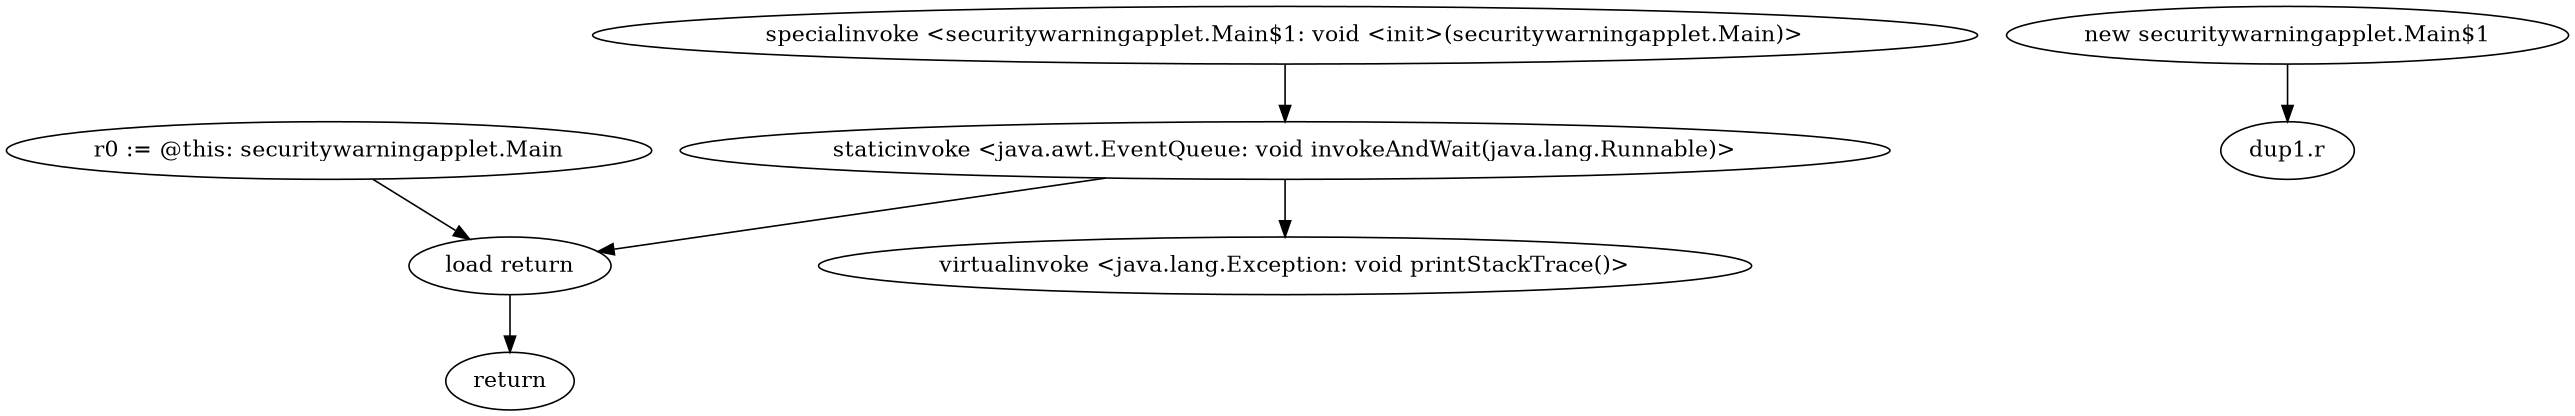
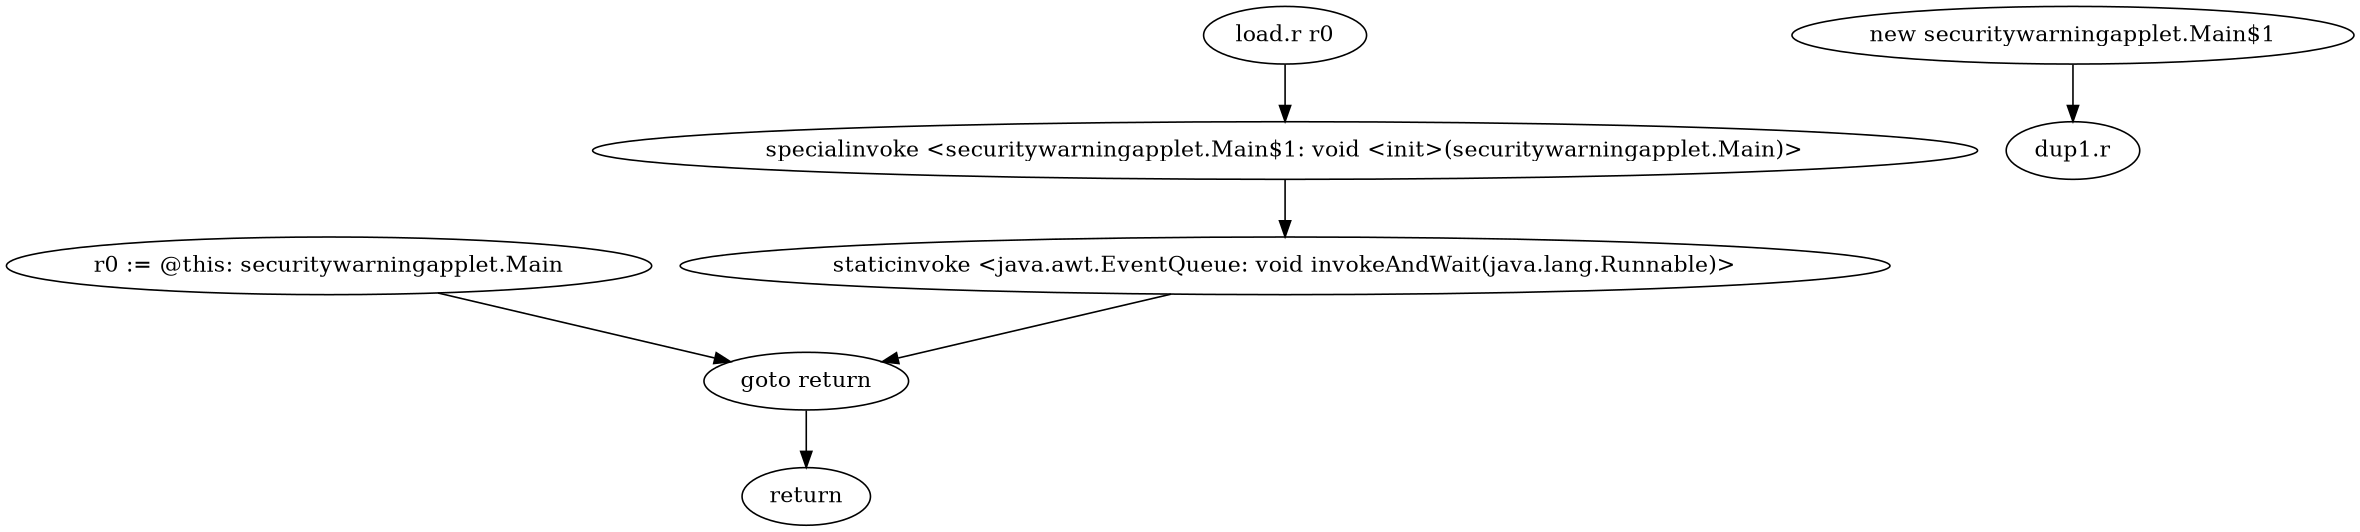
node "load.r r0": added
node "load return": label "load return" -> "goto return"
node "virtualinvoke <java.lang.Exception: void printStackTrace()>": removed
